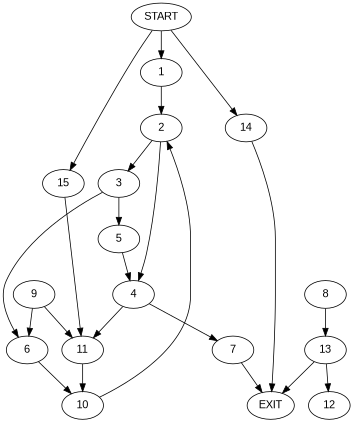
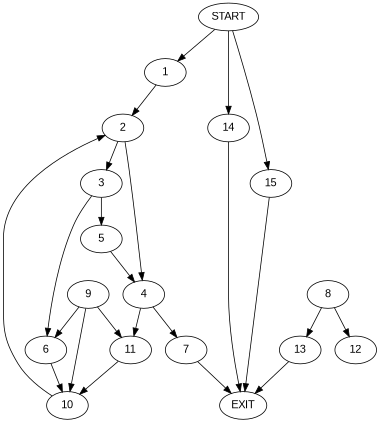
edge "15" -> "11": now "15" -> "EXIT"
edge "9" -> "10": added
edge "13" -> "12": now "8" -> "12"
